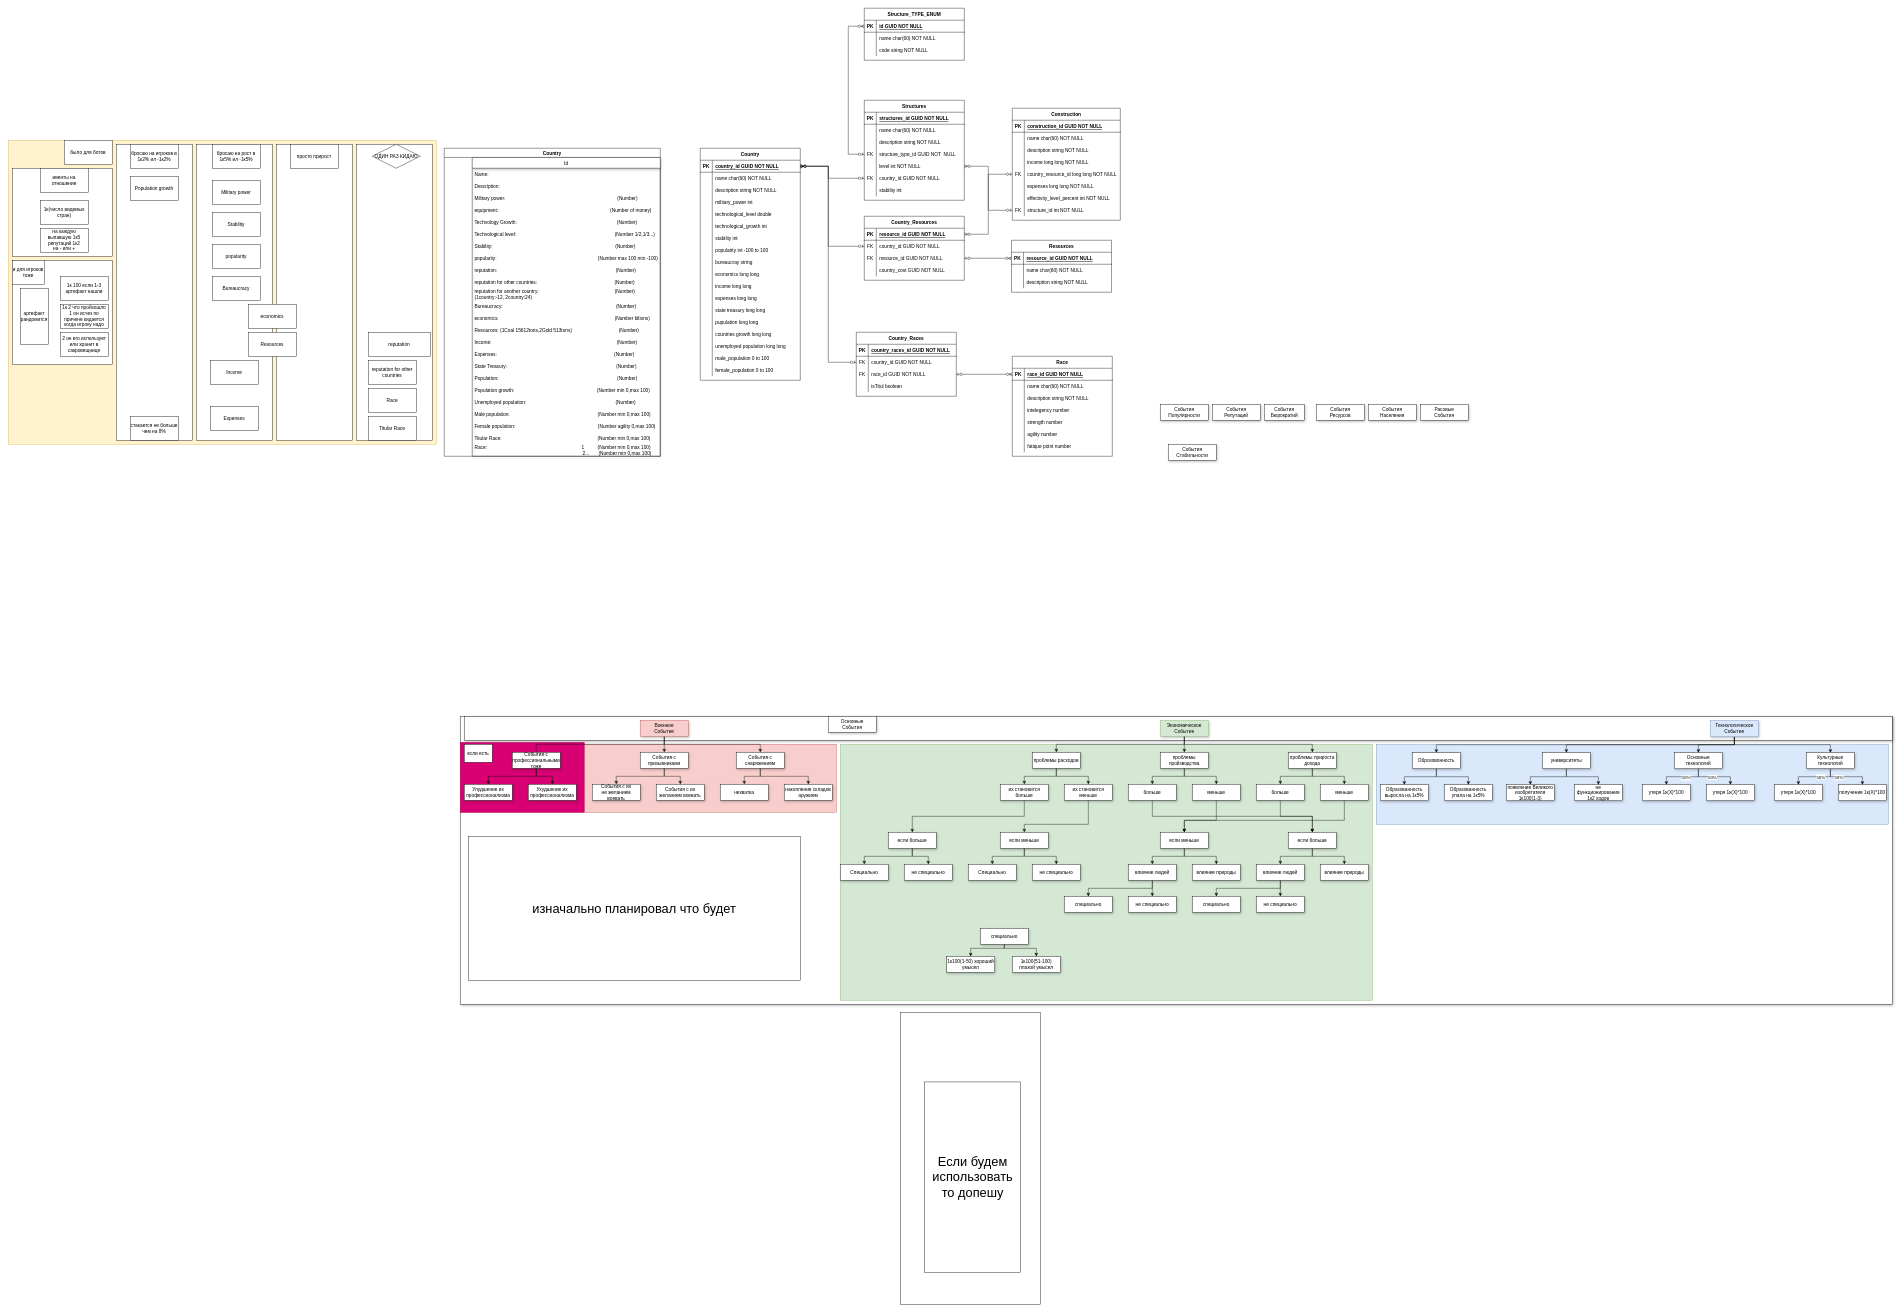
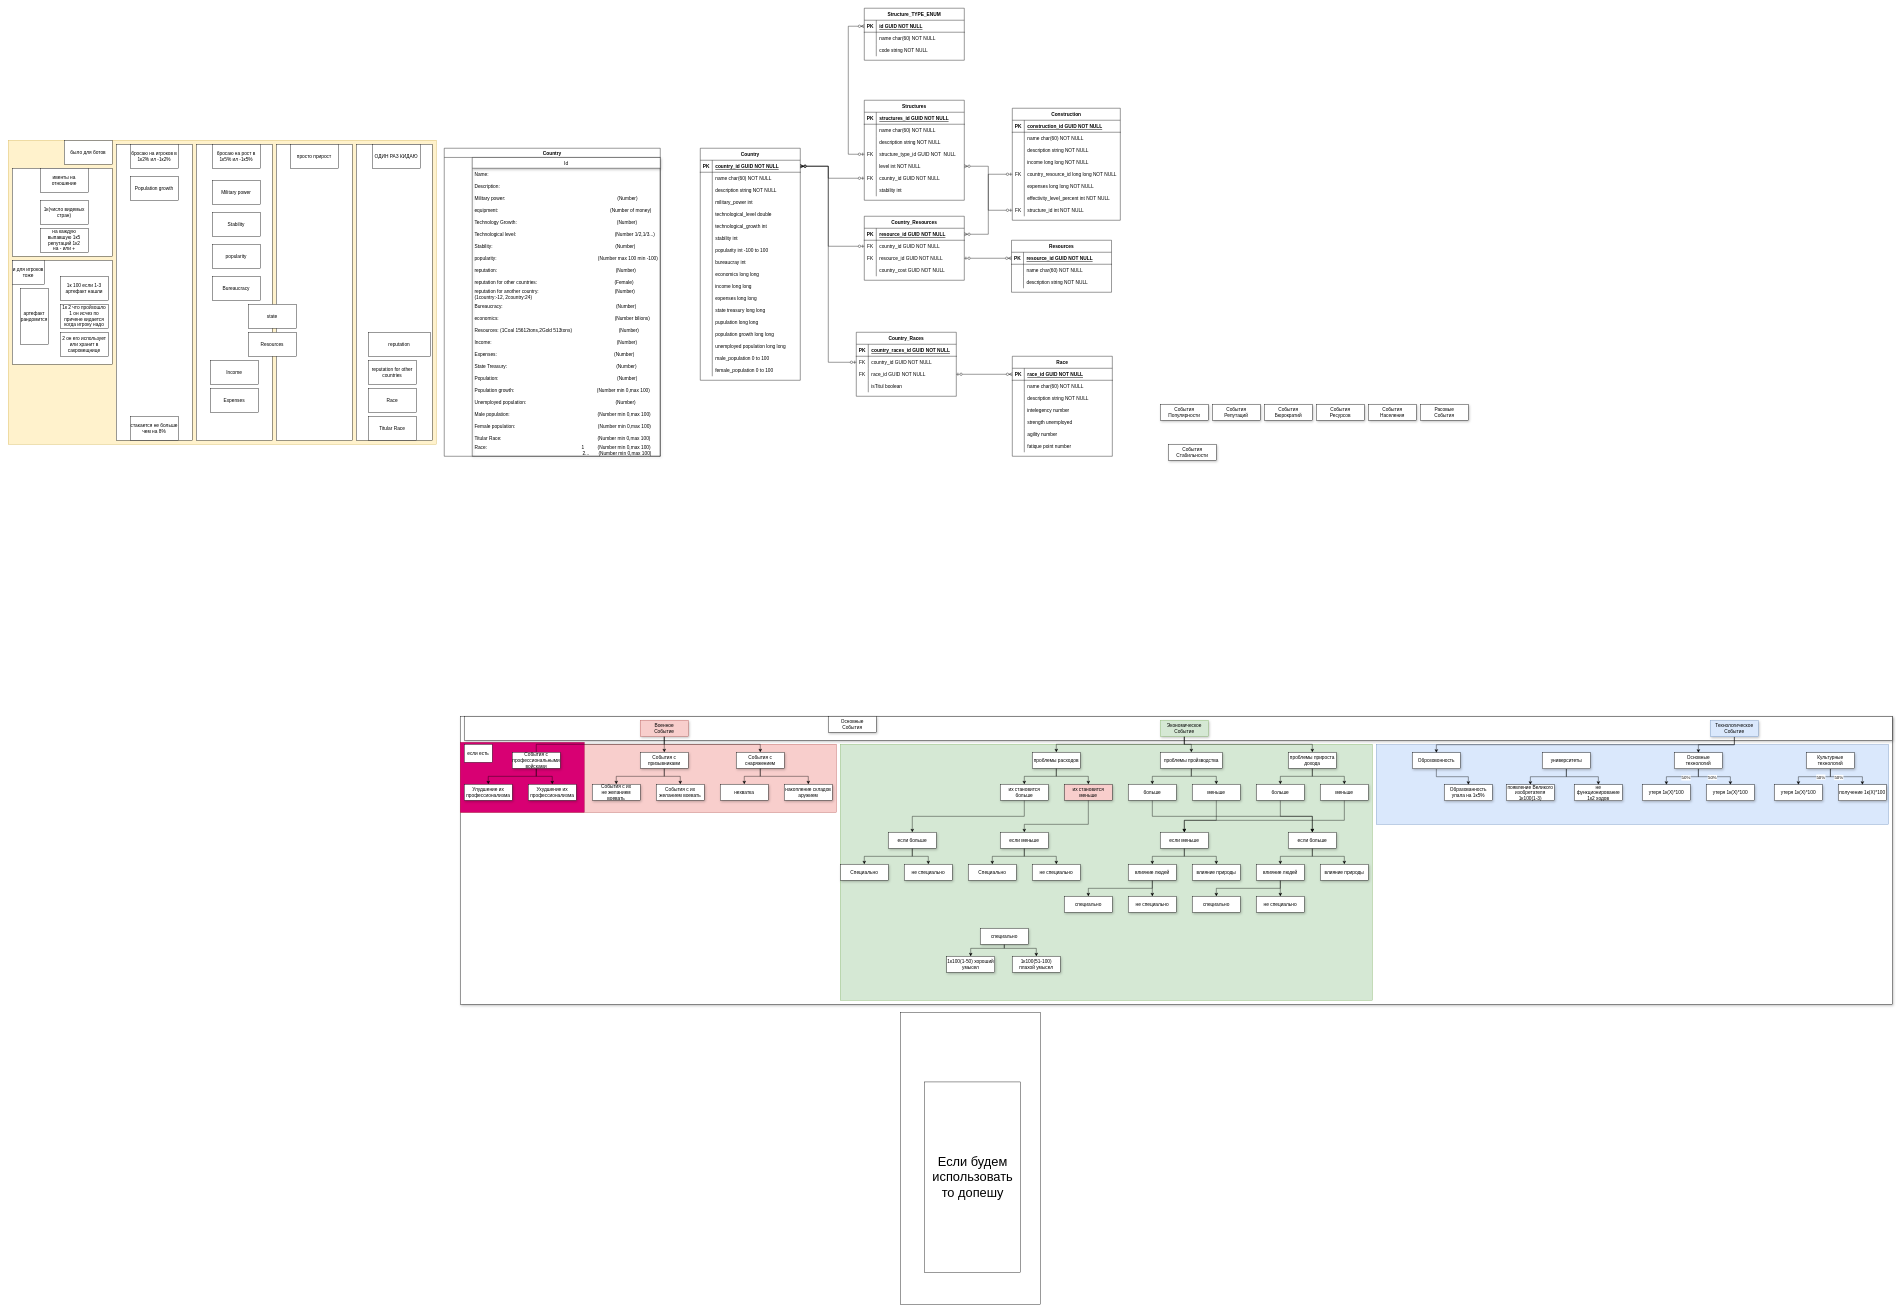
node "ОДИН РАЗ КИДАЮ": shape diamond -> rectangle
node "bureaucray string": label "bureaucray string" -> "bureaucray int"
node "reputation for other countries: (Number)": label "reputation for other countries: (Number)" -> "reputation for other countries: (Female)"
node "economics": label "economics" -> "state"
node "countries growth long long": label "countries growth long long" -> "population growth long long"
node "События Бюрократий": size 40x16 -> 48x16
node "Expenses": moved (234, 418) -> (234, 400)
node "strength number": label "strength number" -> "strength unemployed"
node "Female population: (Number agility 0,max 100)": label "Female population: (Number agility 0,max 100)" -> "Female population: (Number min 0,max 100)"
edge "Технологическое Событие" -> "университеты": removed
edge "Технологическое Событие" -> "Культурные технологий": removed
node "События с профессиональными тоже": label "События с профессиональными тоже" -> "События с профессиональными войсками"
node "проблемы пройзводства": size 48x16 -> 62x16
edge "Оброзовонность" -> "Образованность выросла на 1к5%": removed
node "их становится меньше": fillcolor #ffffff -> #f8cecc
node "Образованность выросла на 1к5%": removed
node "изначально планировал что будет": removed
